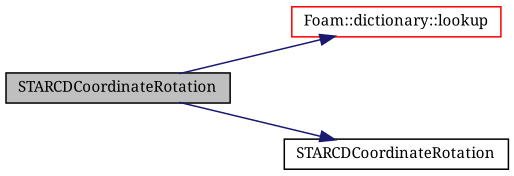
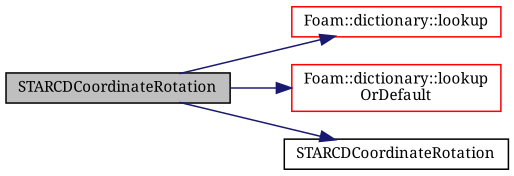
node "Foam::dictionary::lookup OrDefault": added
